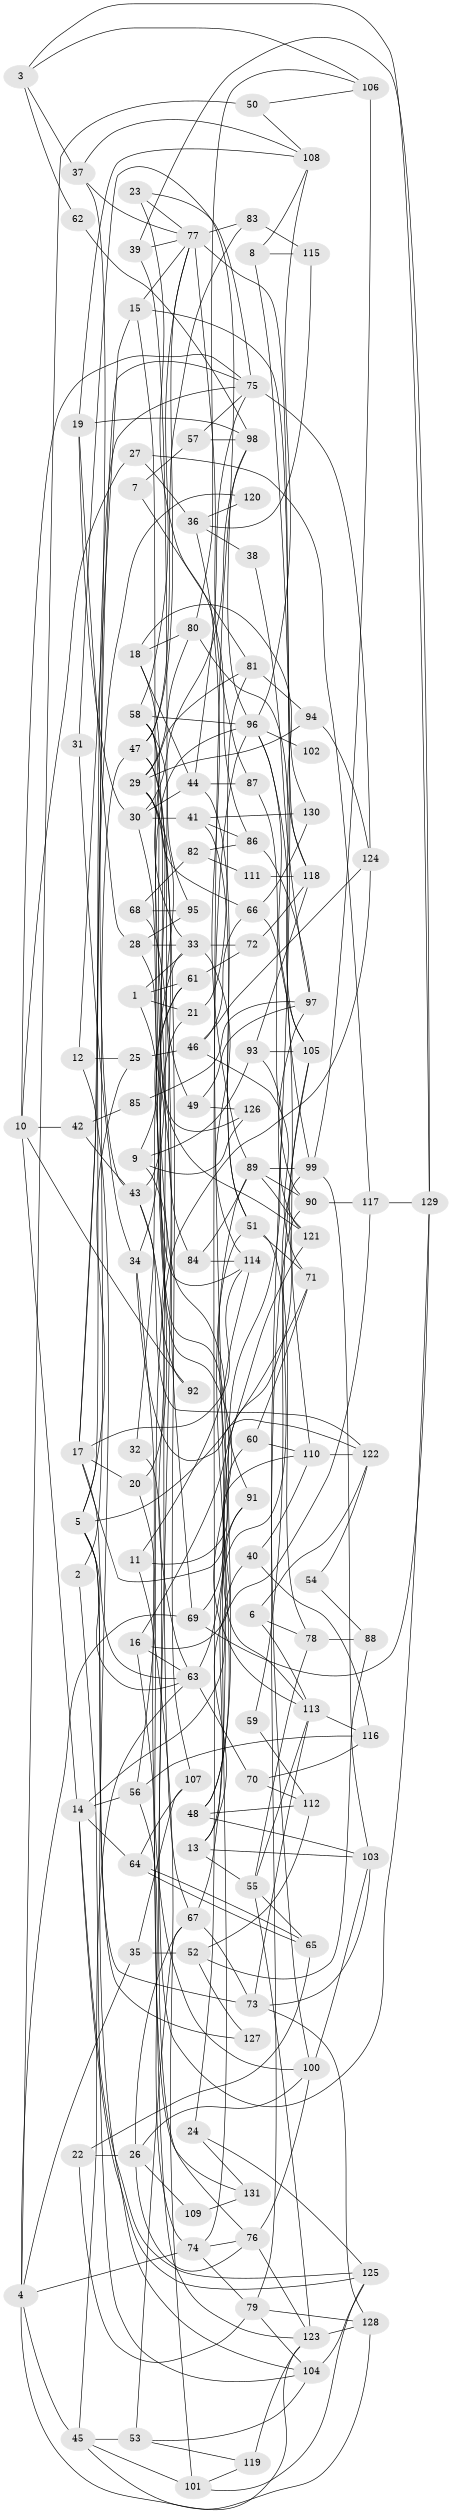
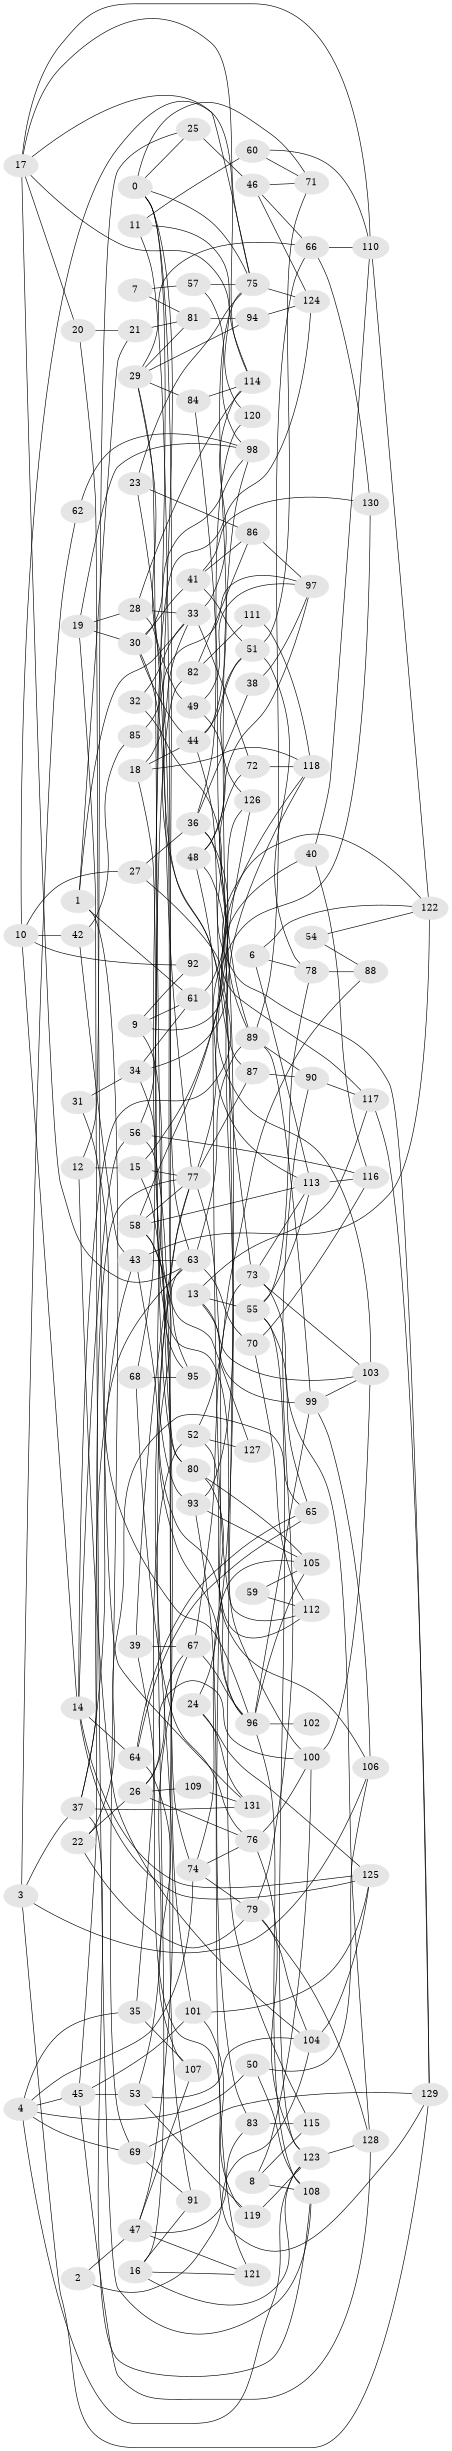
edge "89" -- "121": now "89" -- "66"
node "5": label "5" -> "0"
edge "131" -- "37": added
